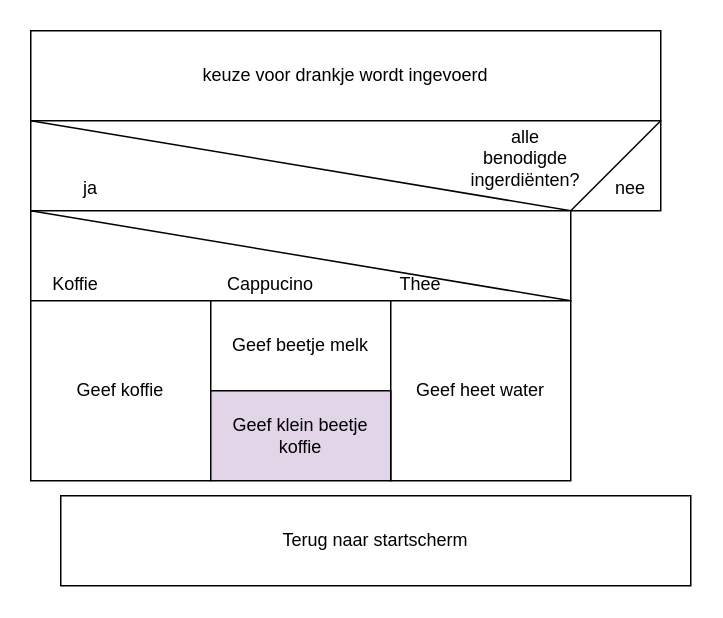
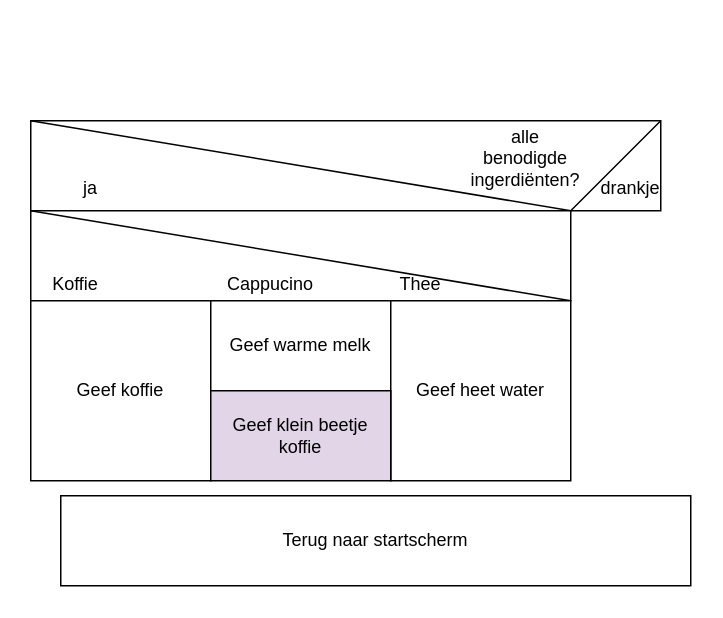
node "keuze voor drankje wordt ingevoerd": removed
node "nee": label "nee" -> "drankje"
node "Geef beetje melk": label "Geef beetje melk" -> "Geef warme melk"
